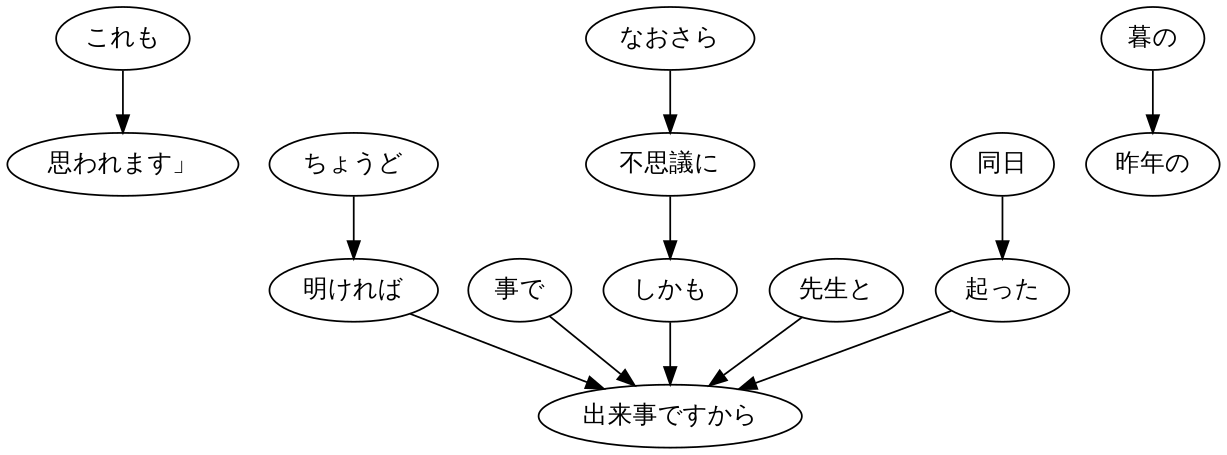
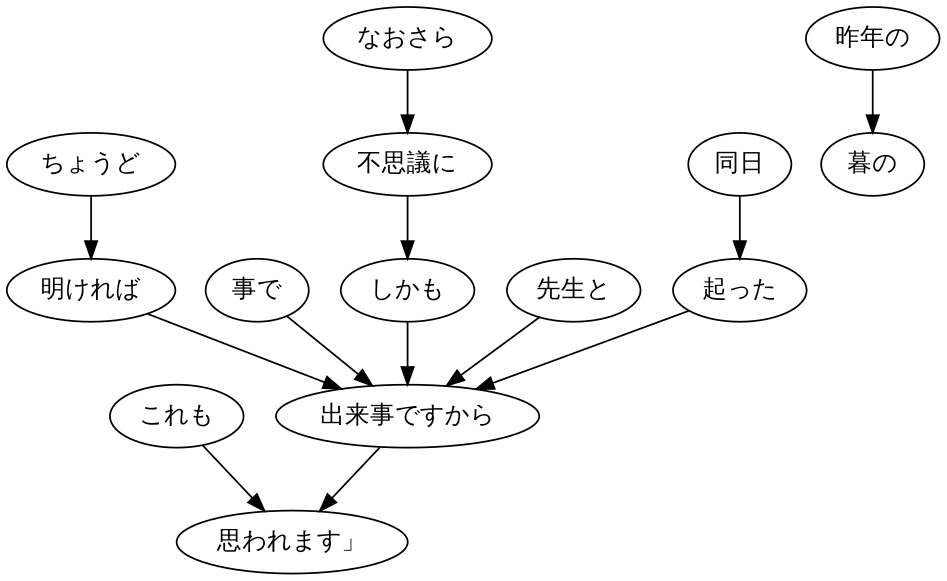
edge "暮の" -> "昨年の": reversed
edge "出来事ですから" -> "思われます」": added
